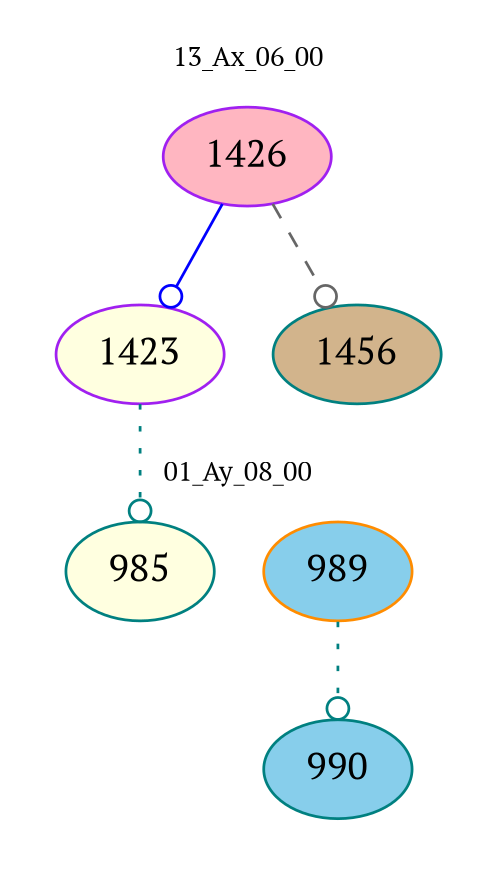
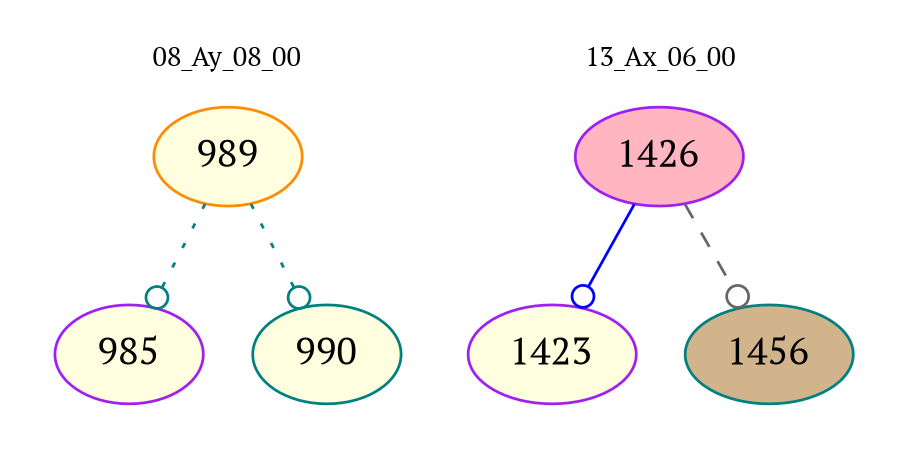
edge "1423" -> "985": now "989" -> "985"
cluster "01_Ay_08_00": label "01_Ay_08_00" -> "08_Ay_08_00"
node "985": color teal -> purple
node "989": fillcolor skyblue -> lightyellow
node "990": fillcolor skyblue -> lightyellow
